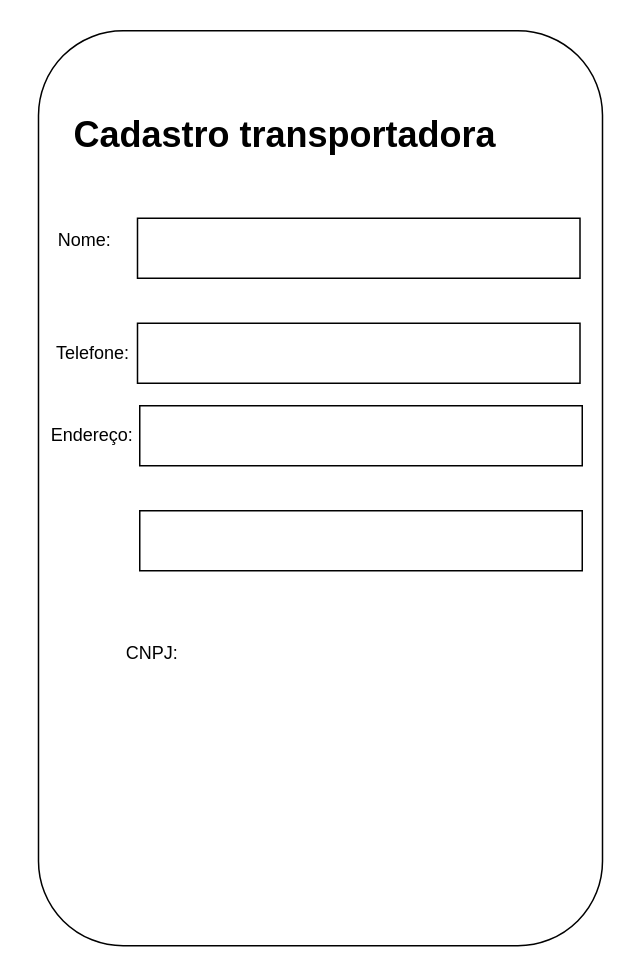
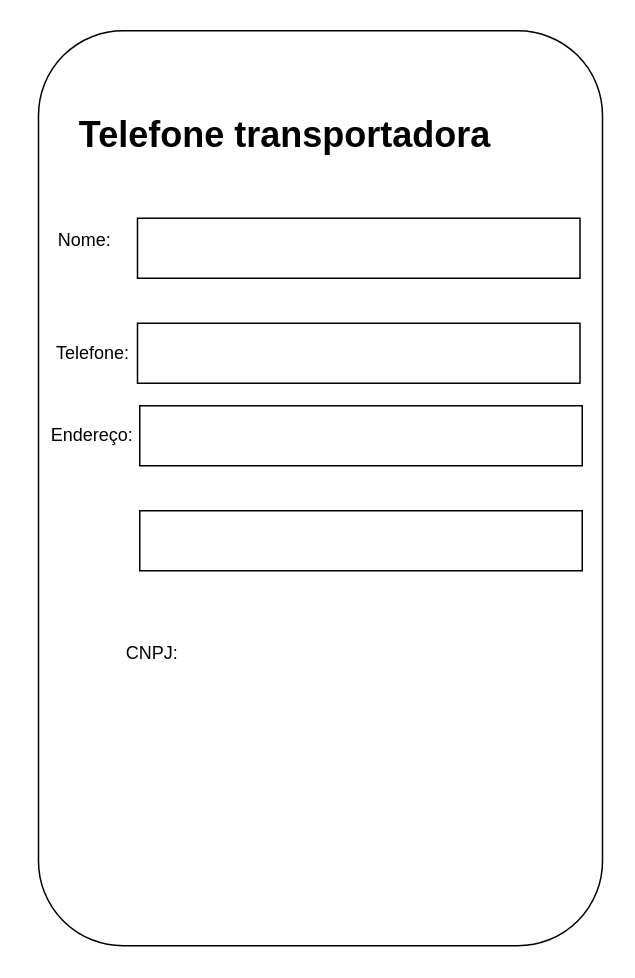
node "Cadastro transportadora": label "Cadastro transportadora" -> "Telefone transportadora"
